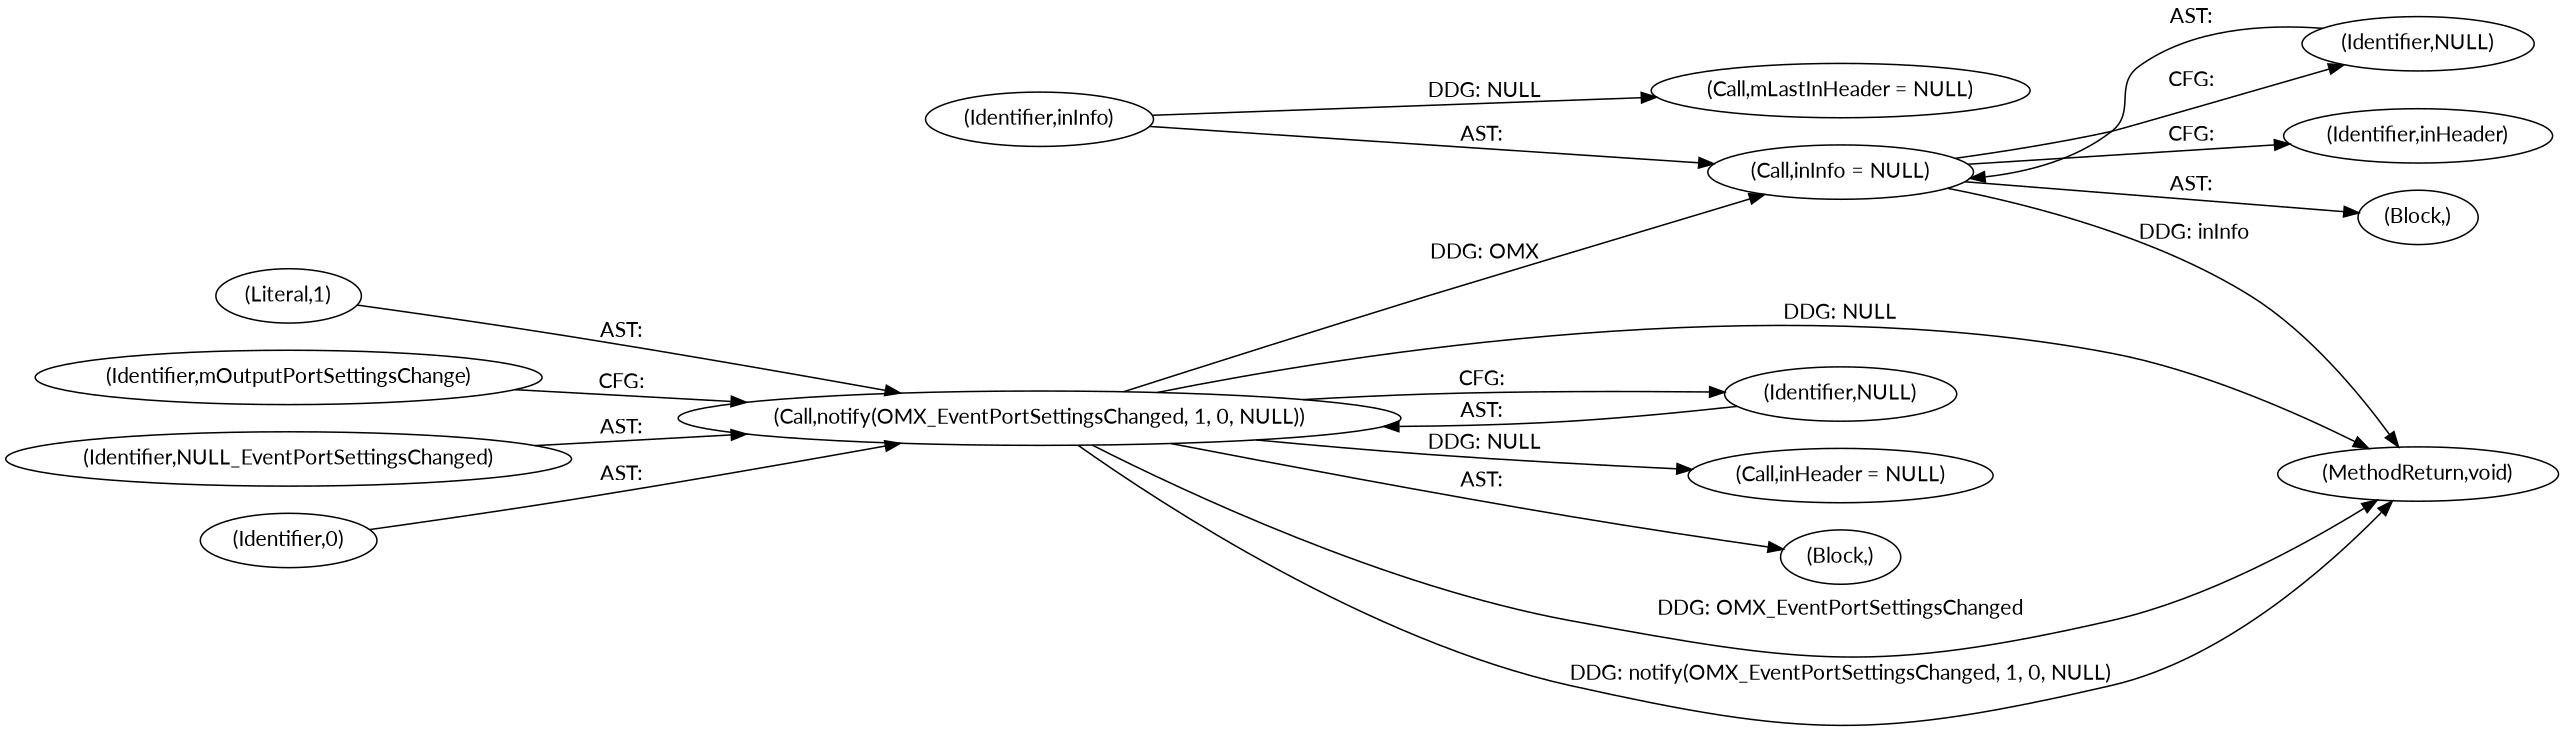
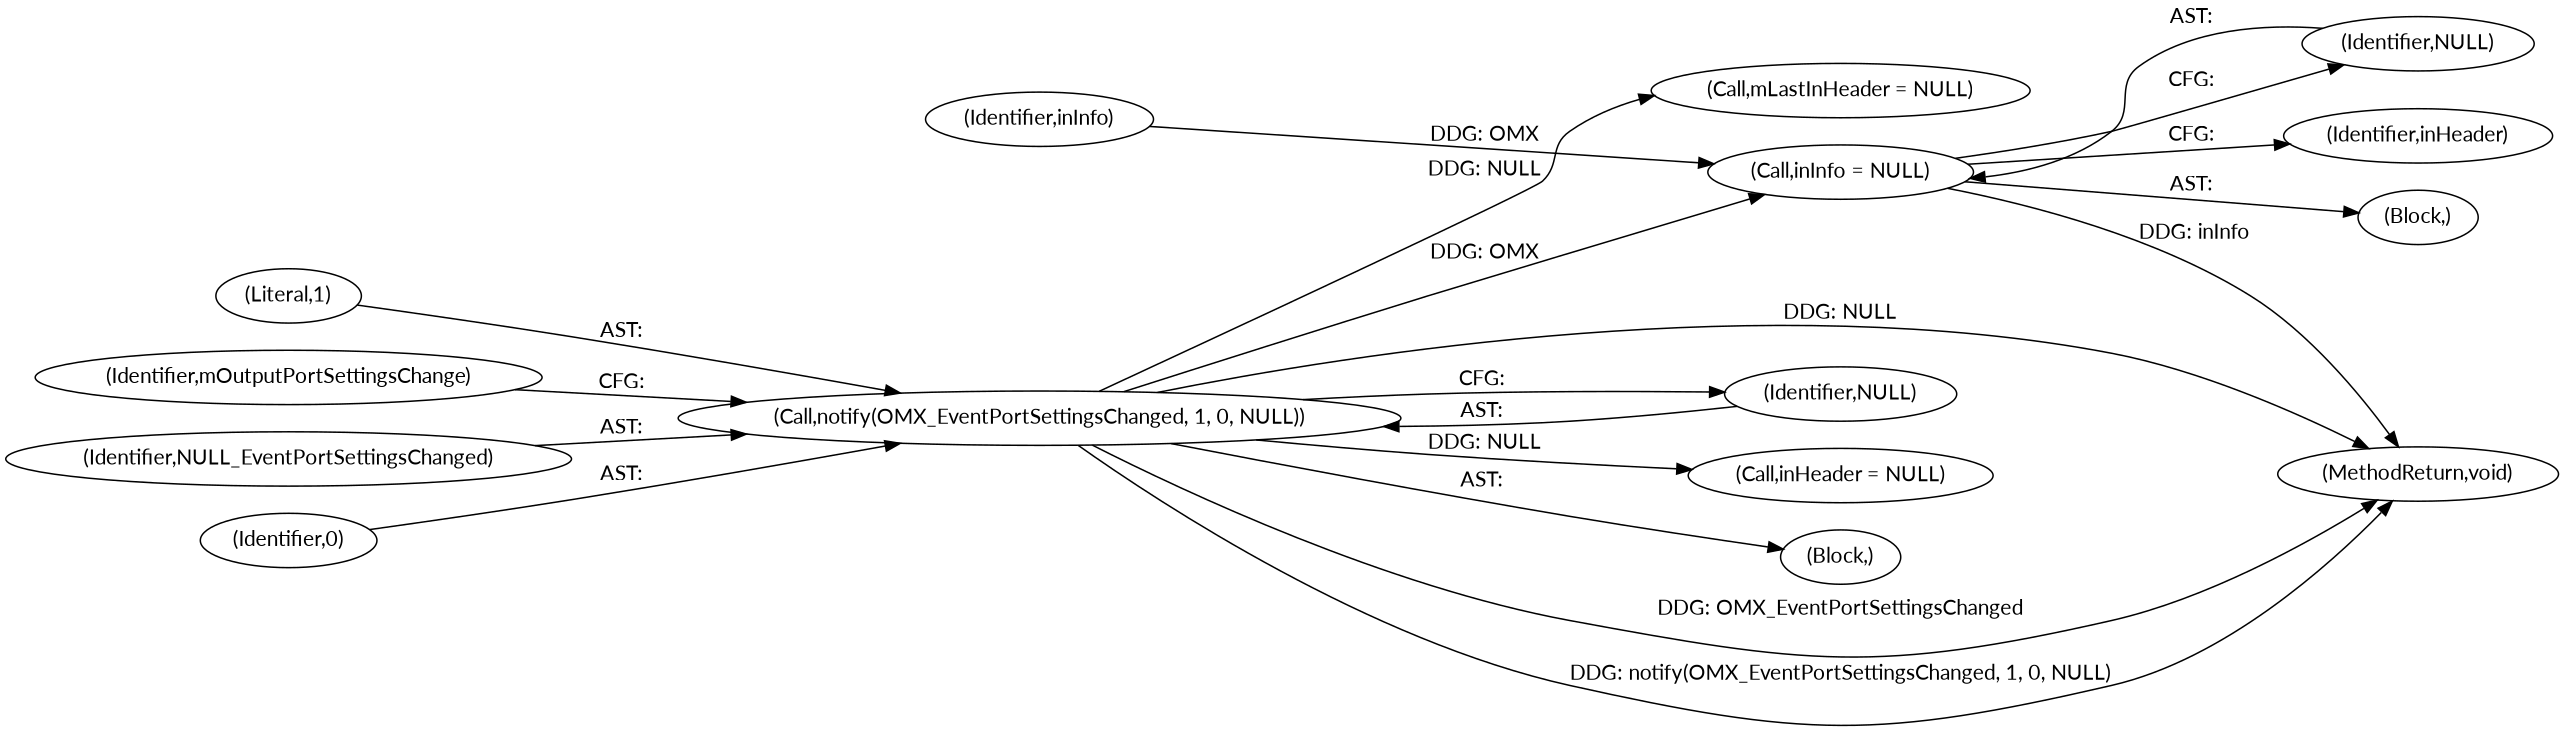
edge "(Identifier,inInfo)" -> "(Call,mLastInHeader = NULL)": now "(Call,notify(OMX_EventPortSettingsChanged, 1, 0, NULL))" -> "(Call,mLastInHeader = NULL)"
edge "(Identifier,inInfo)" -> "(Call,inInfo = NULL)": label "AST: " -> "DDG: OMX"
